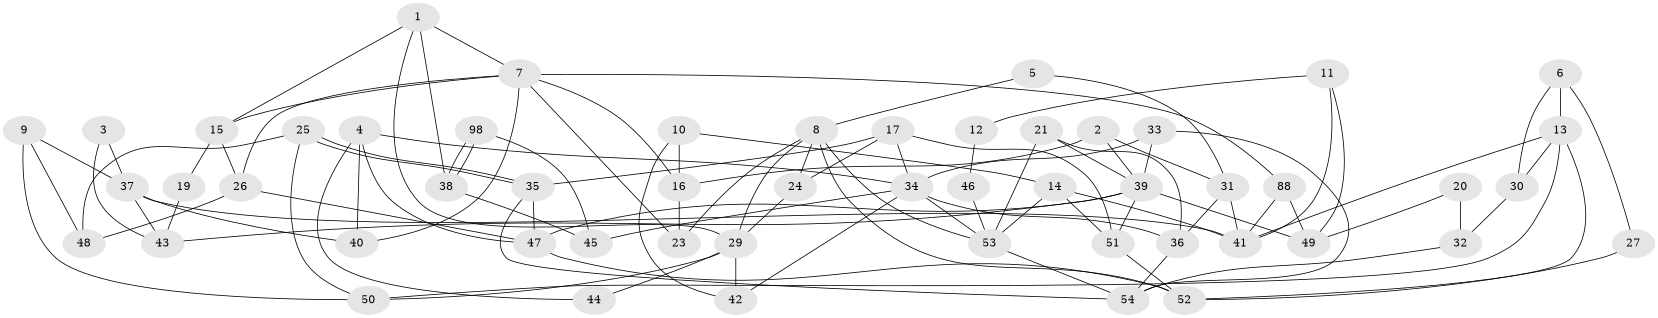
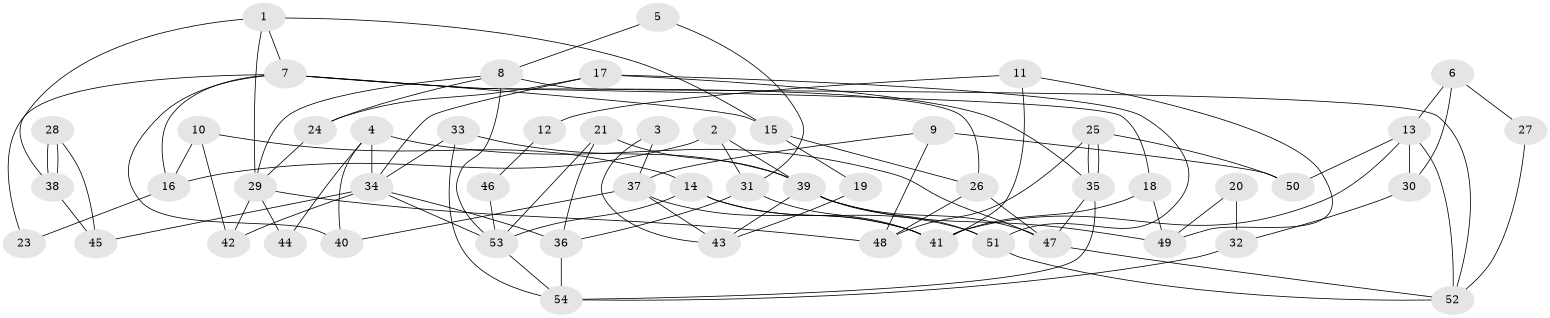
node "98": label "98" -> "28"
edge "8" -- "23": removed
node "88": label "88" -> "18"
edge "29" -- "50": now "29" -- "48"
